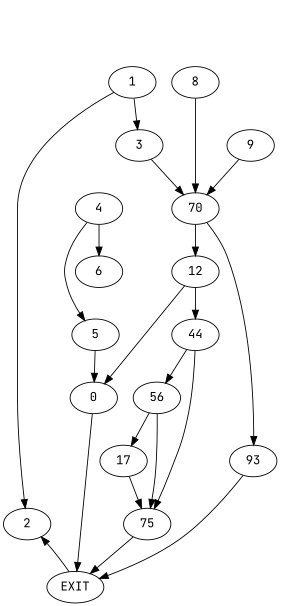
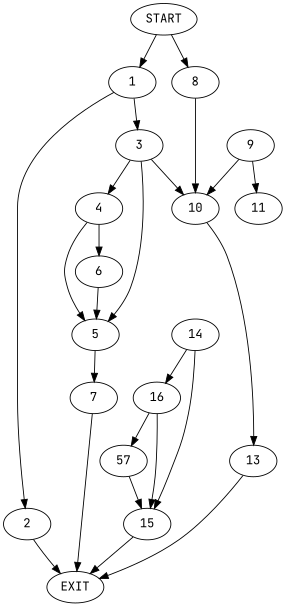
node "START": added
edge "3" -> "4": added
node "70": label "70" -> "10"
node "11": added
edge "3" -> "5": added
node "12": removed
edge "6" -> "5": added
node "44": label "44" -> "14"
node "0": label "0" -> "7"
node "56": label "56" -> "16"
node "17": label "17" -> "57"
node "93": label "93" -> "13"
node "75": label "75" -> "15"
edge "EXIT" -> "2": reversed
